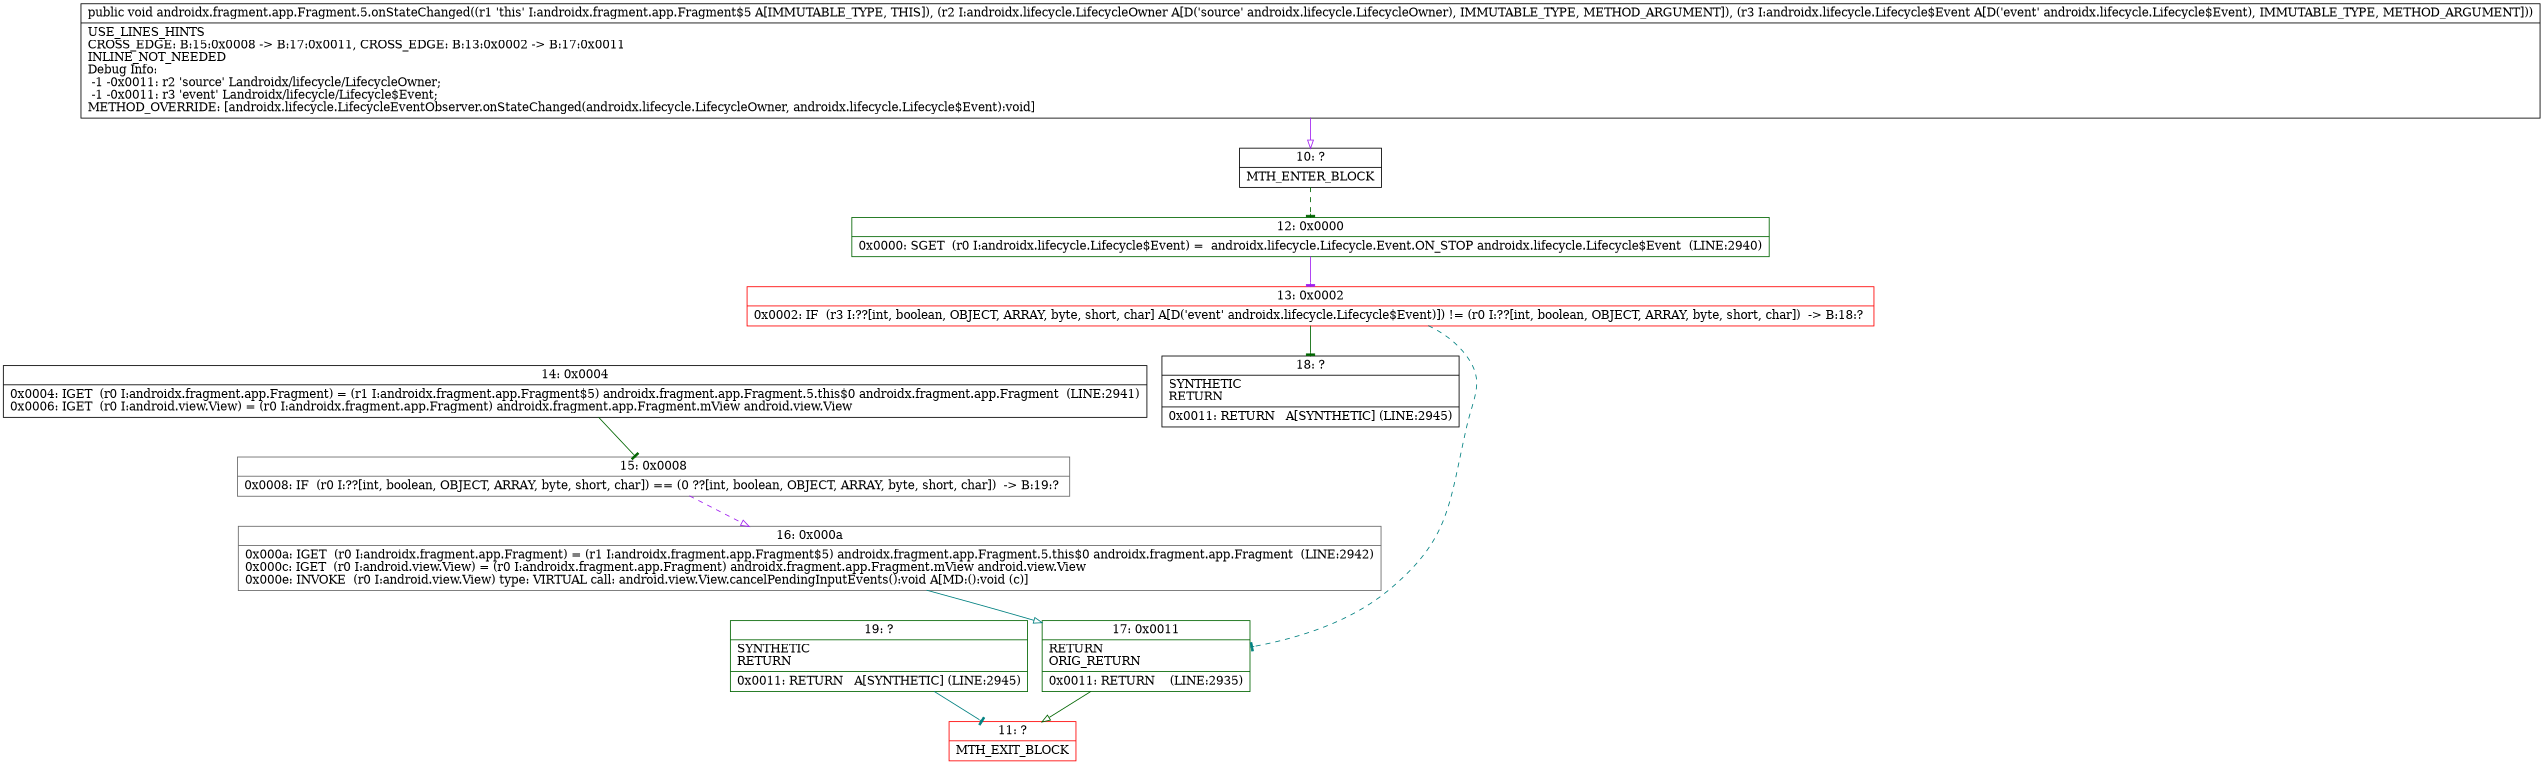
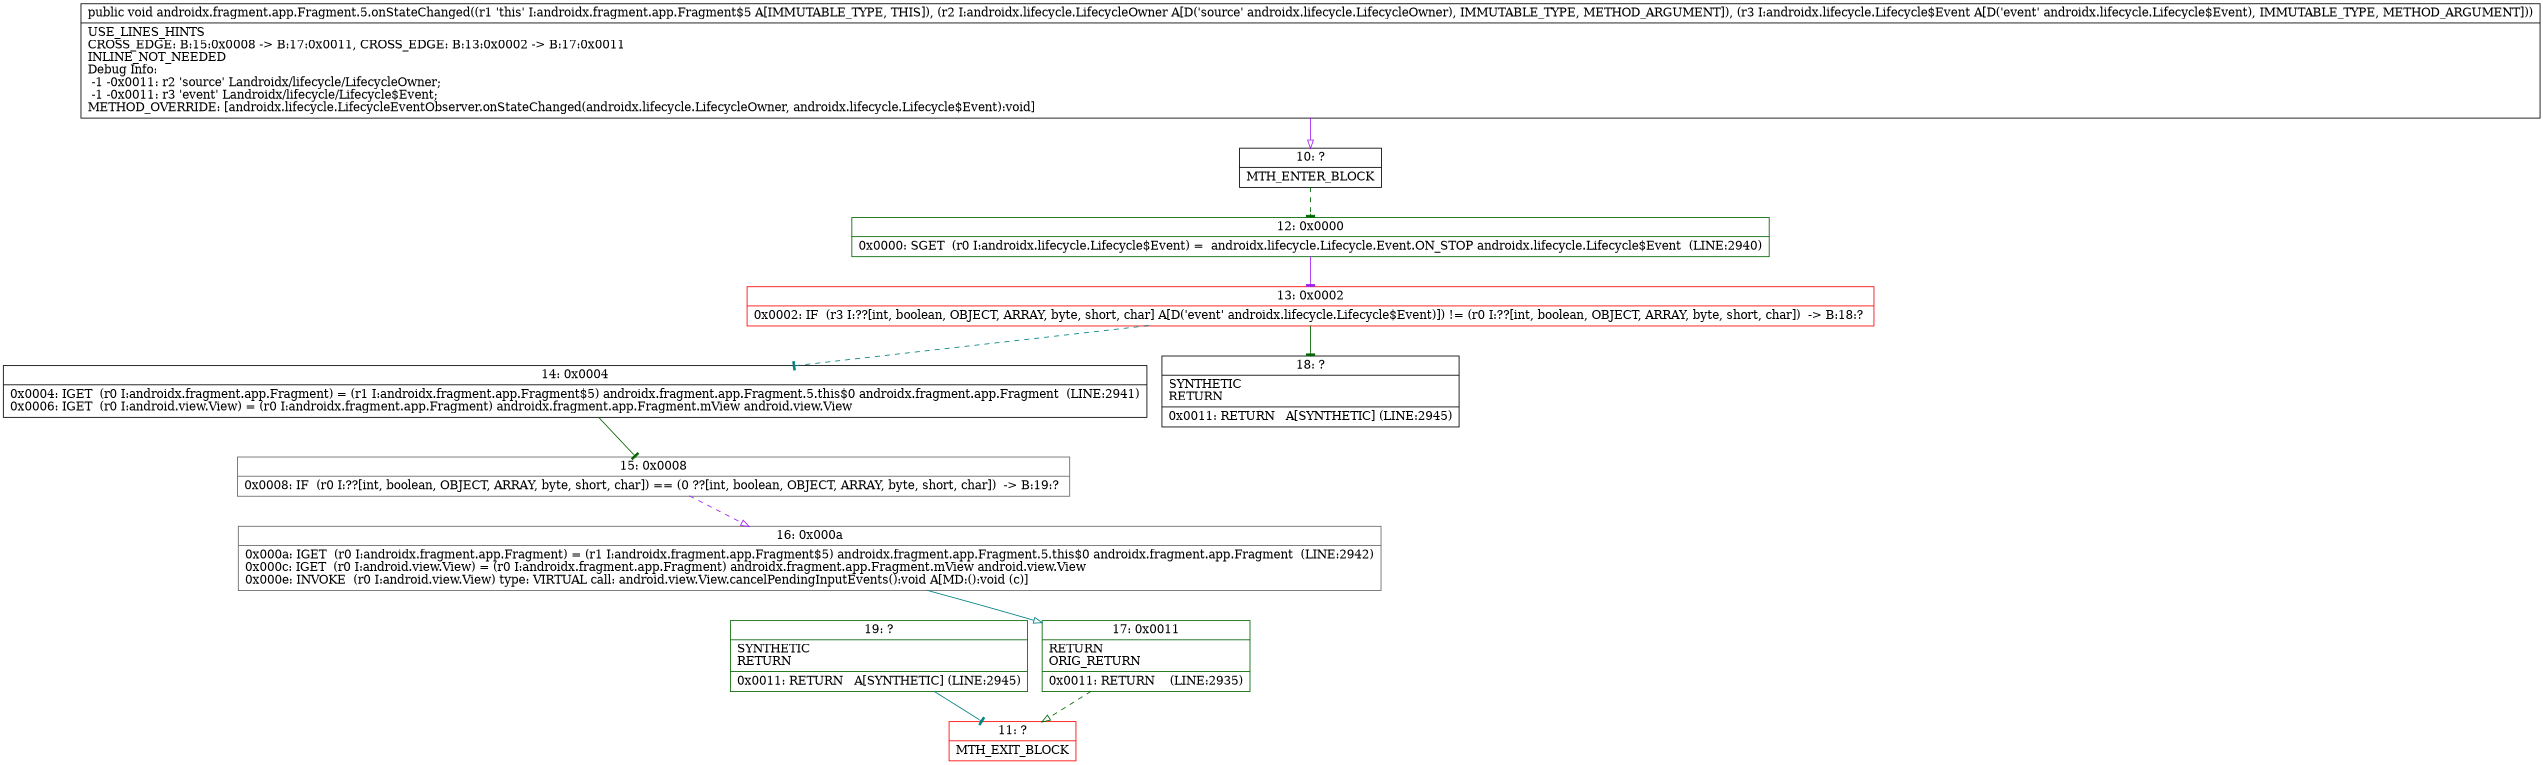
edge "13: 0x0002" -> "17: 0x0011": now "13: 0x0002" -> "14: 0x0004"
edge "17: 0x0011" -> "11: ?": style solid -> dashed
